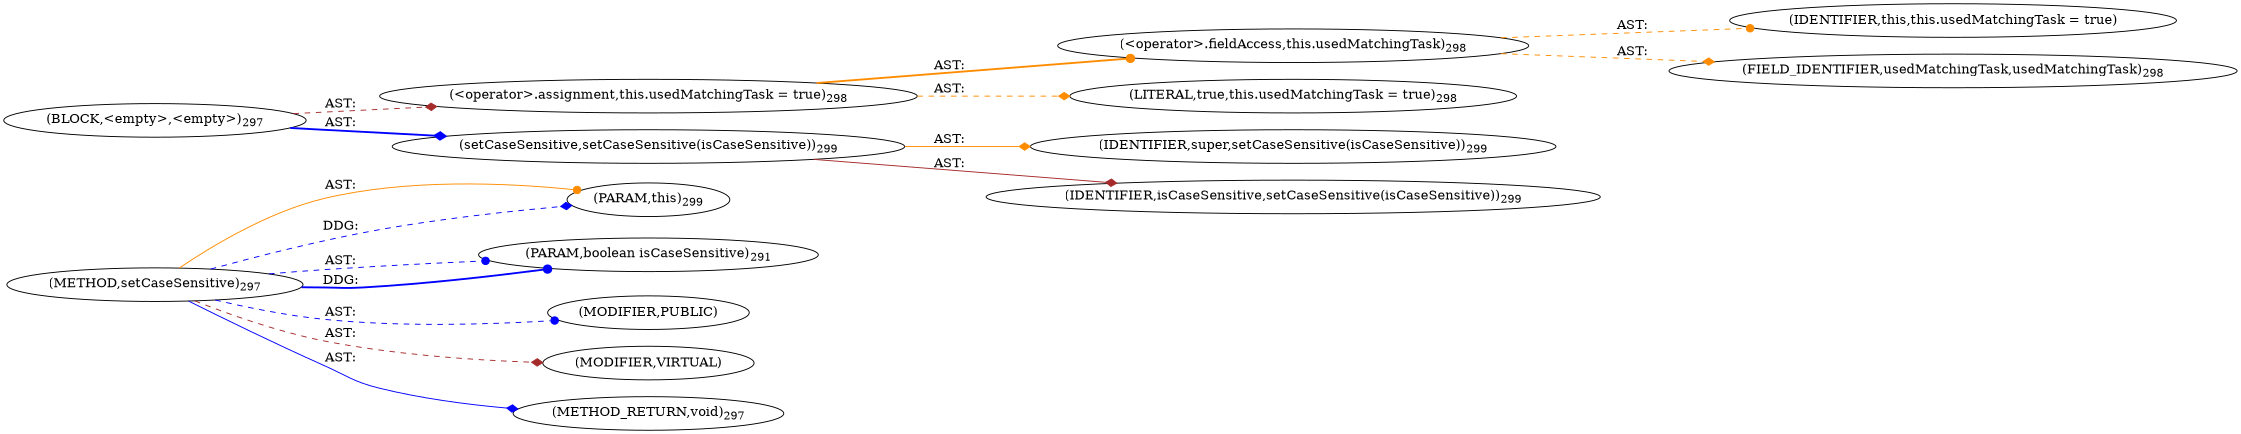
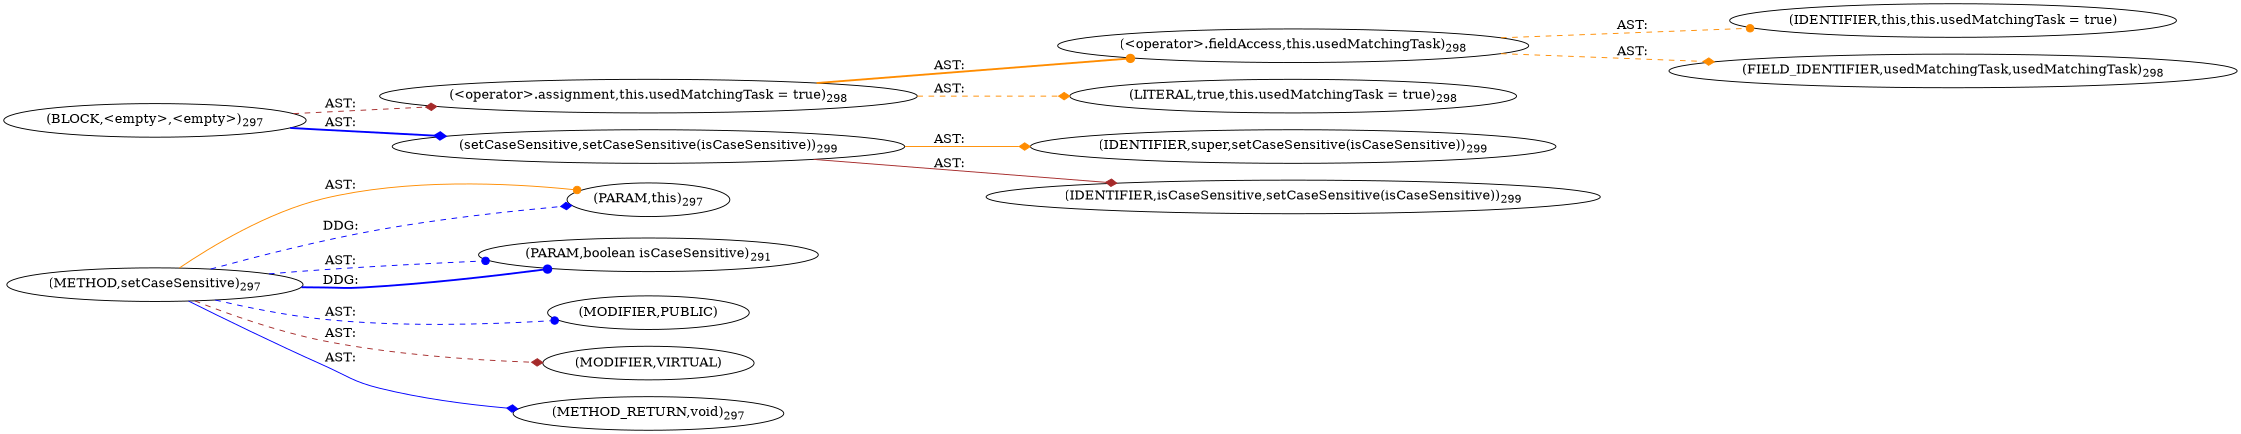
node "(PARAM,this)": text "299" -> "297"
